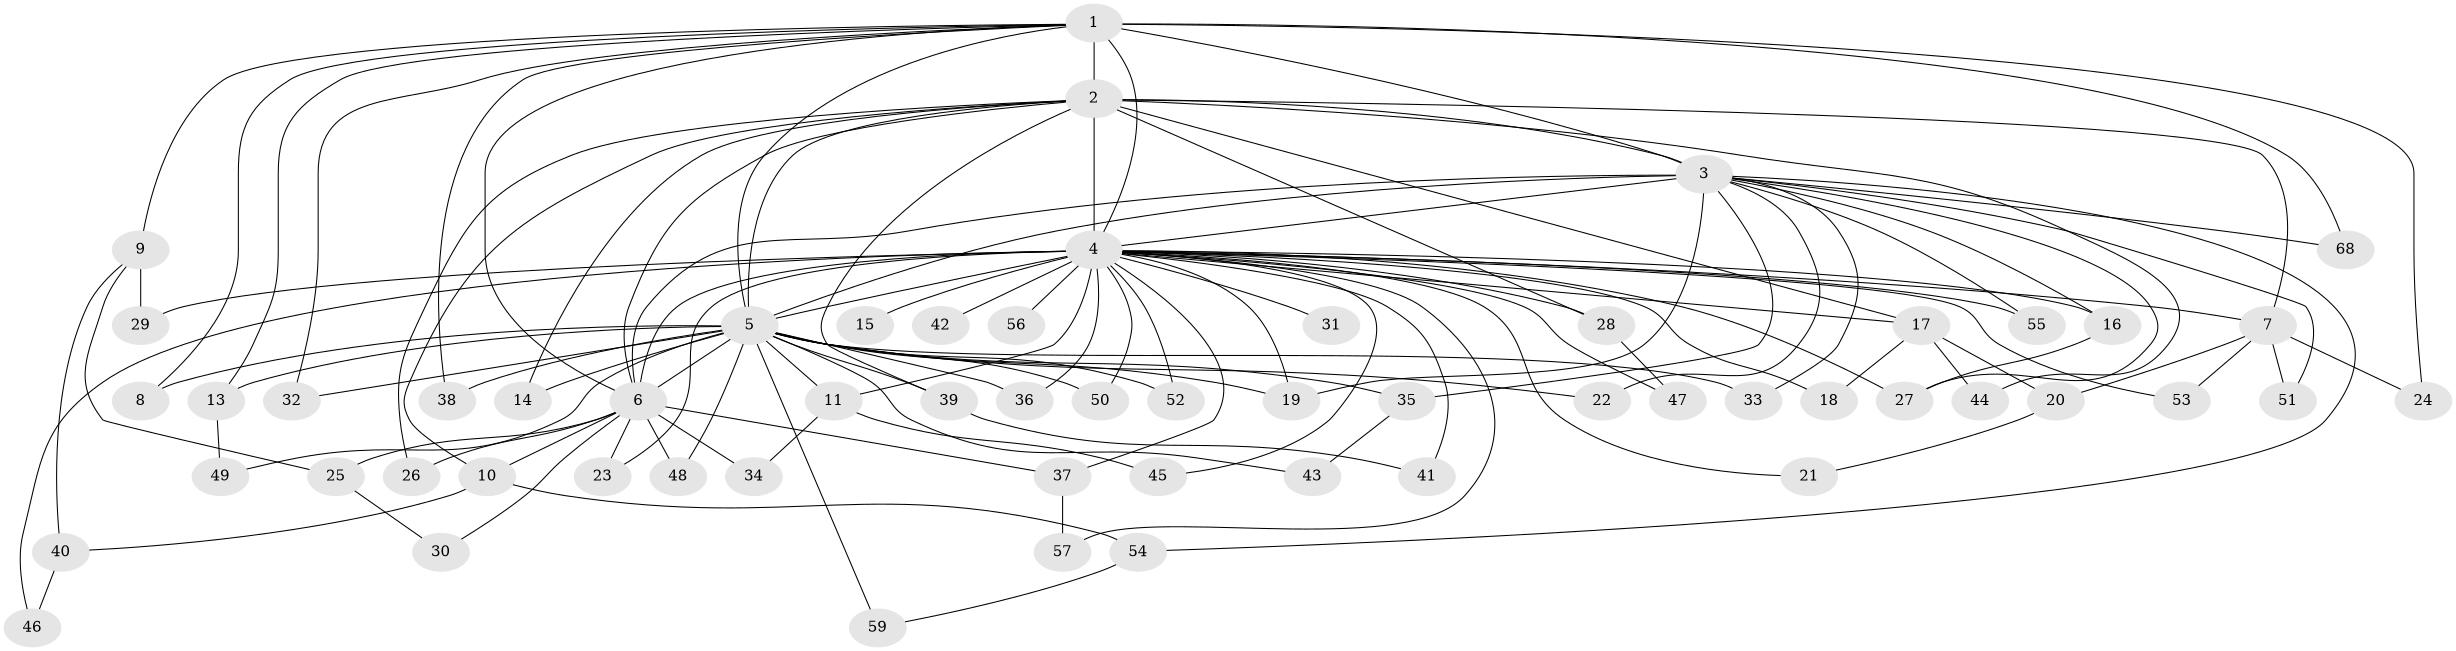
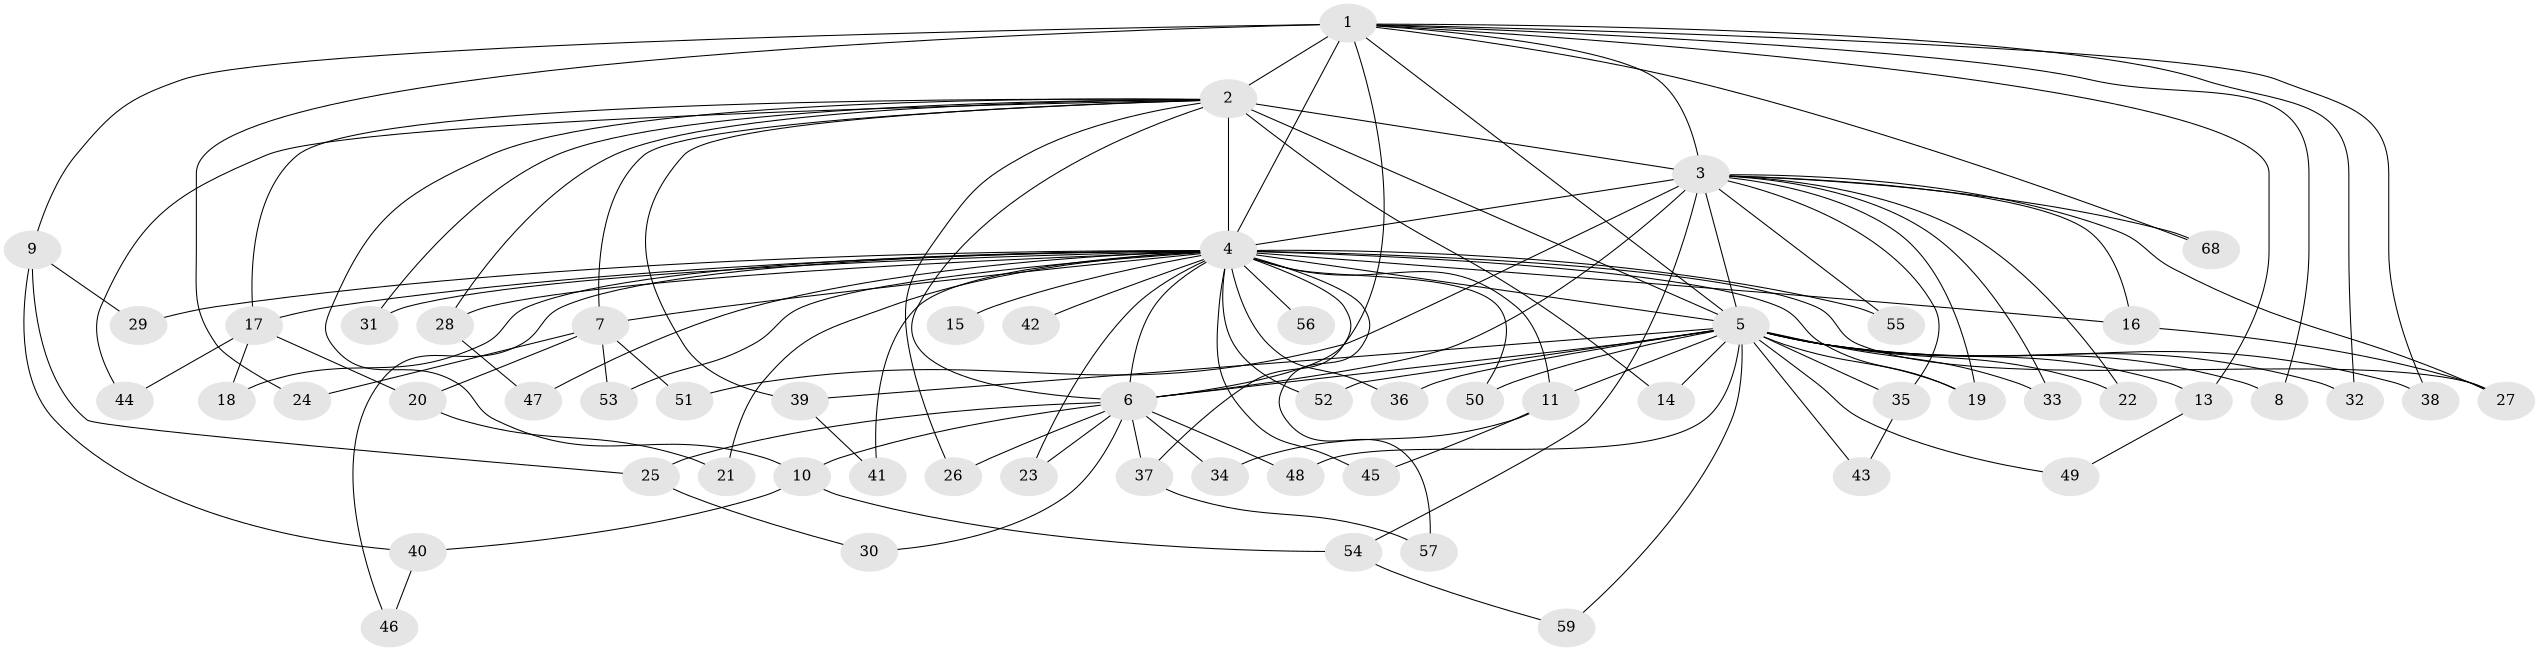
edge "2" -- "31": added
